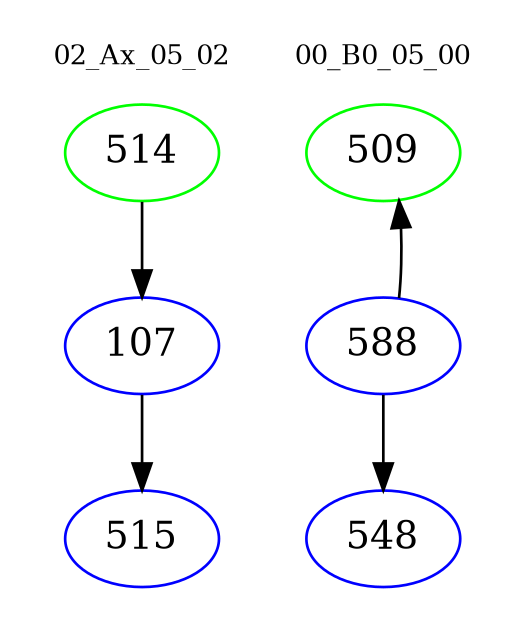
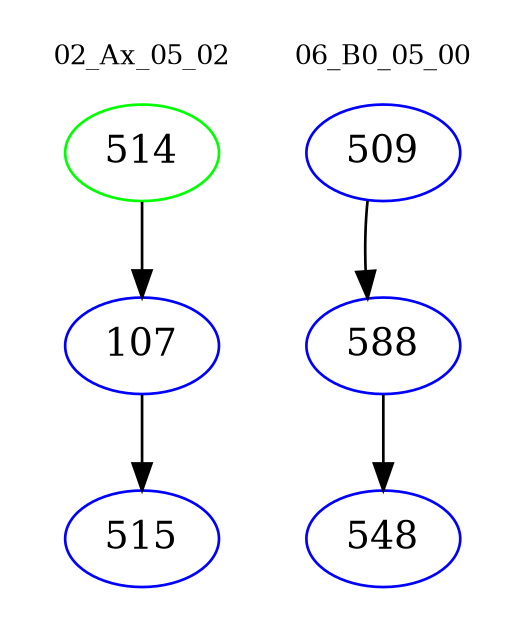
cluster "00_B0_05_00": label "00_B0_05_00" -> "06_B0_05_00"
node "509": color green -> blue
edge "588" -> "509": reversed
